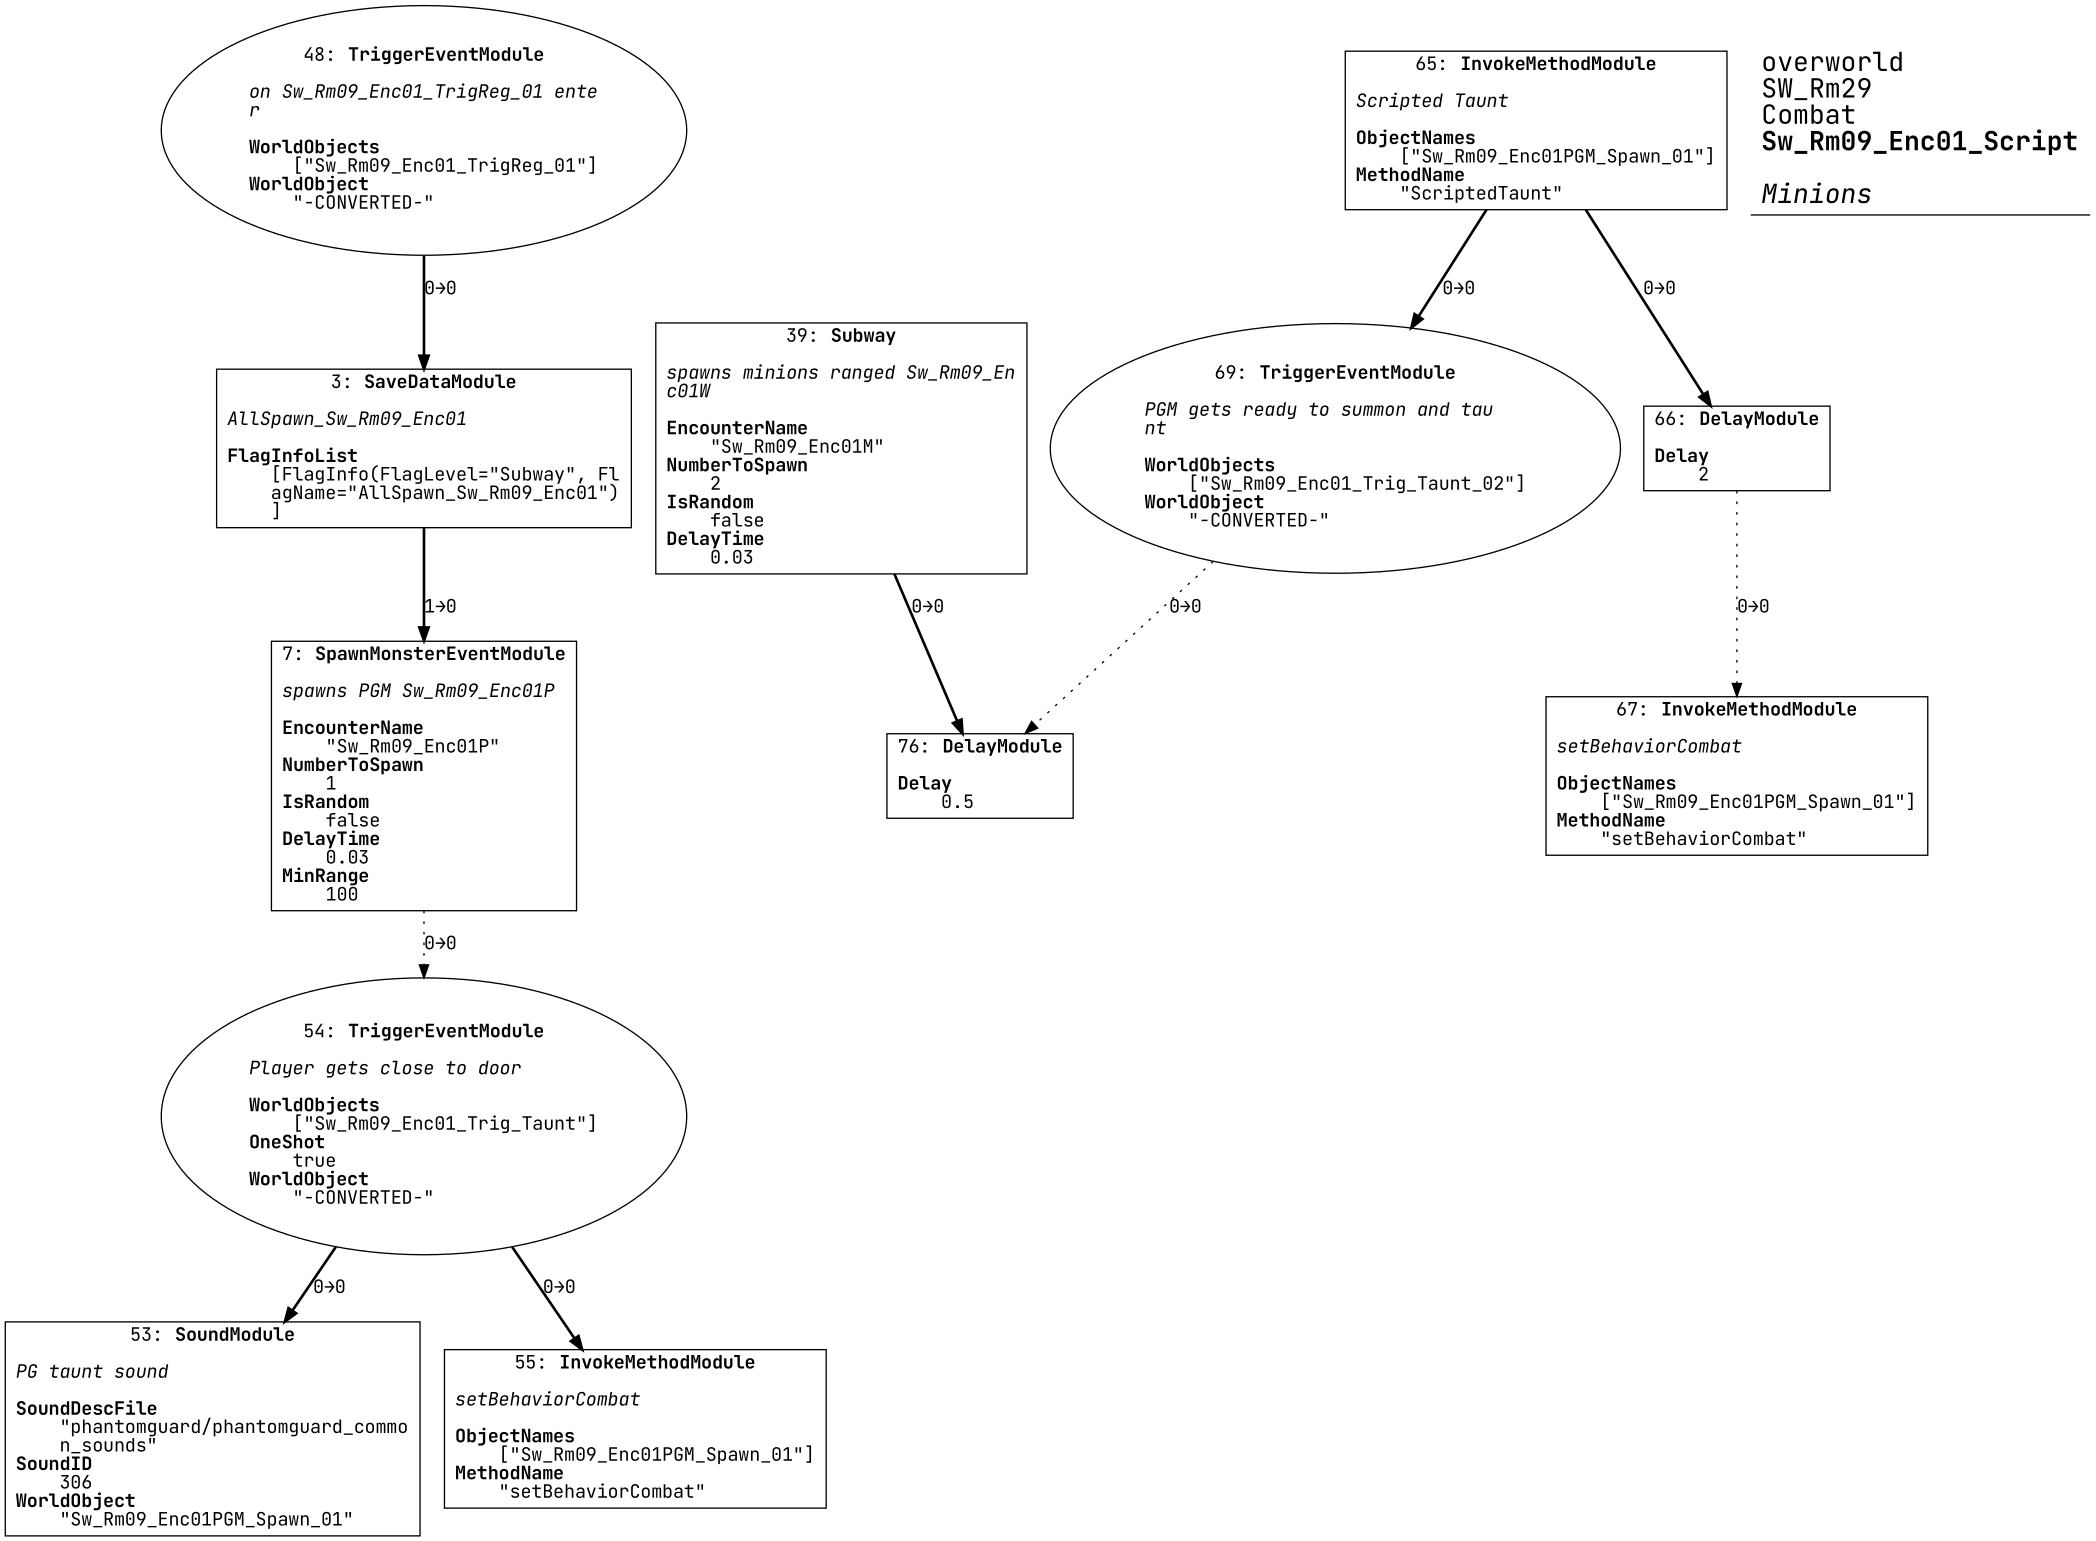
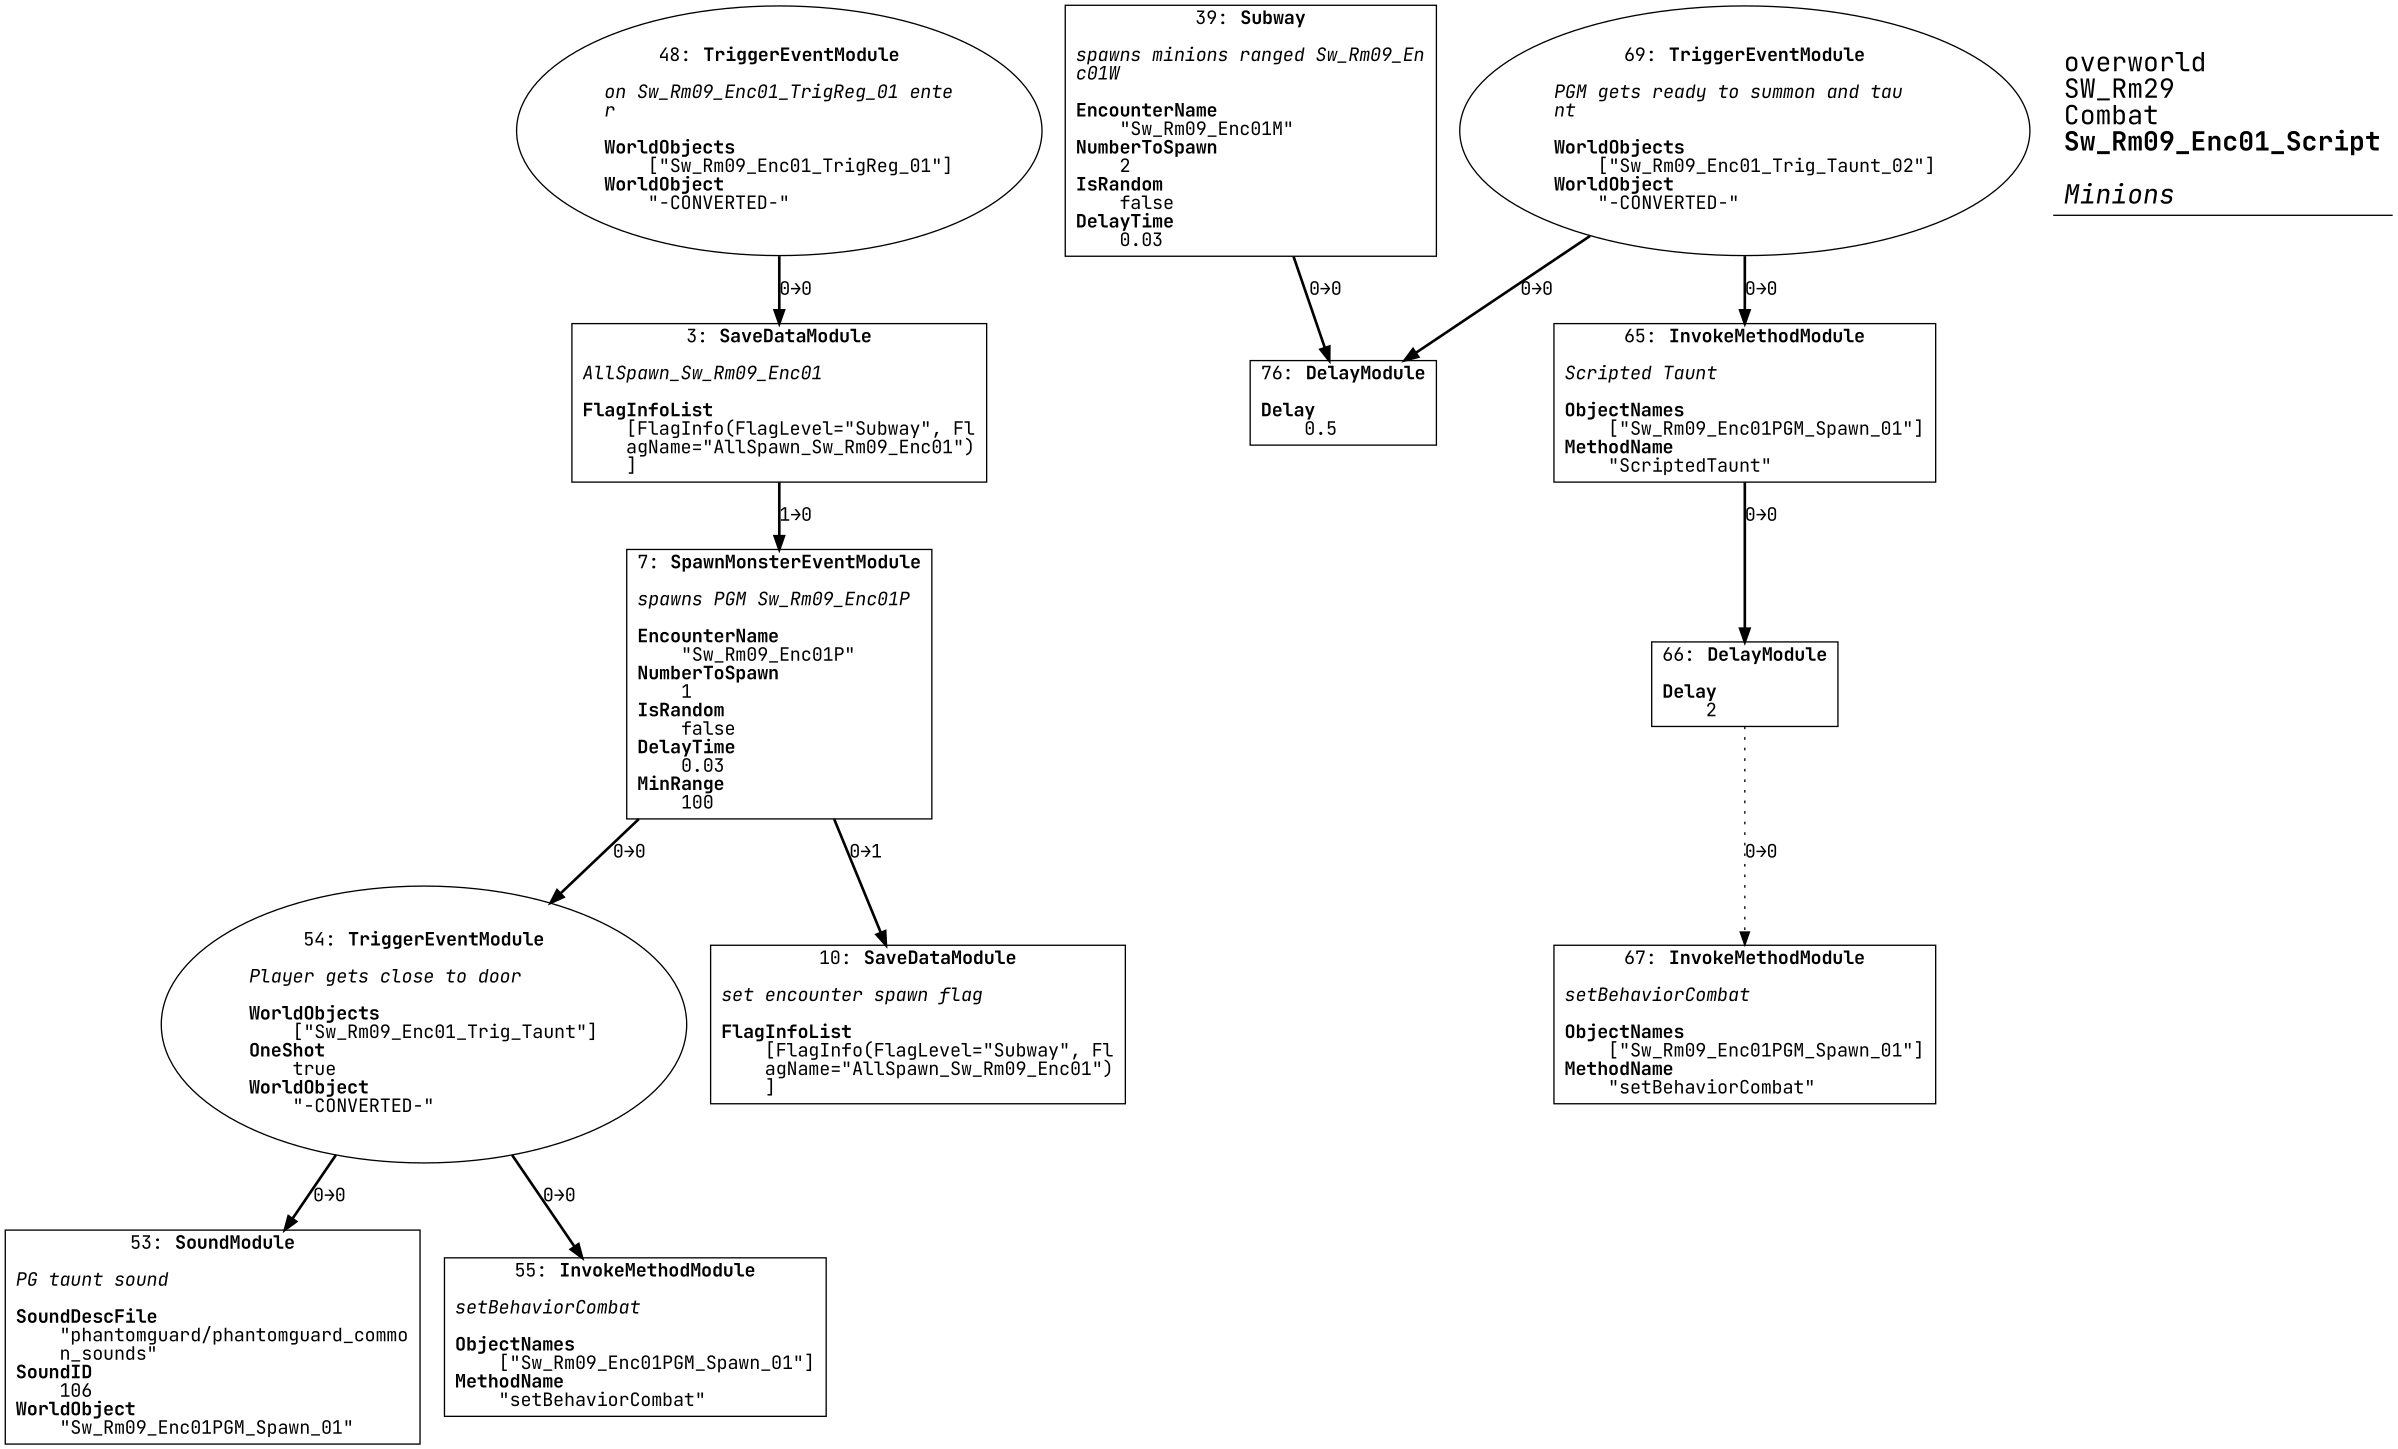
edge "65:" -> "69:": reversed
edge "69:" -> "76:": style dotted -> bold
edge "7:" -> "54:": style dotted -> bold
node "10:": added
node "53:": text "306" -> "106"
